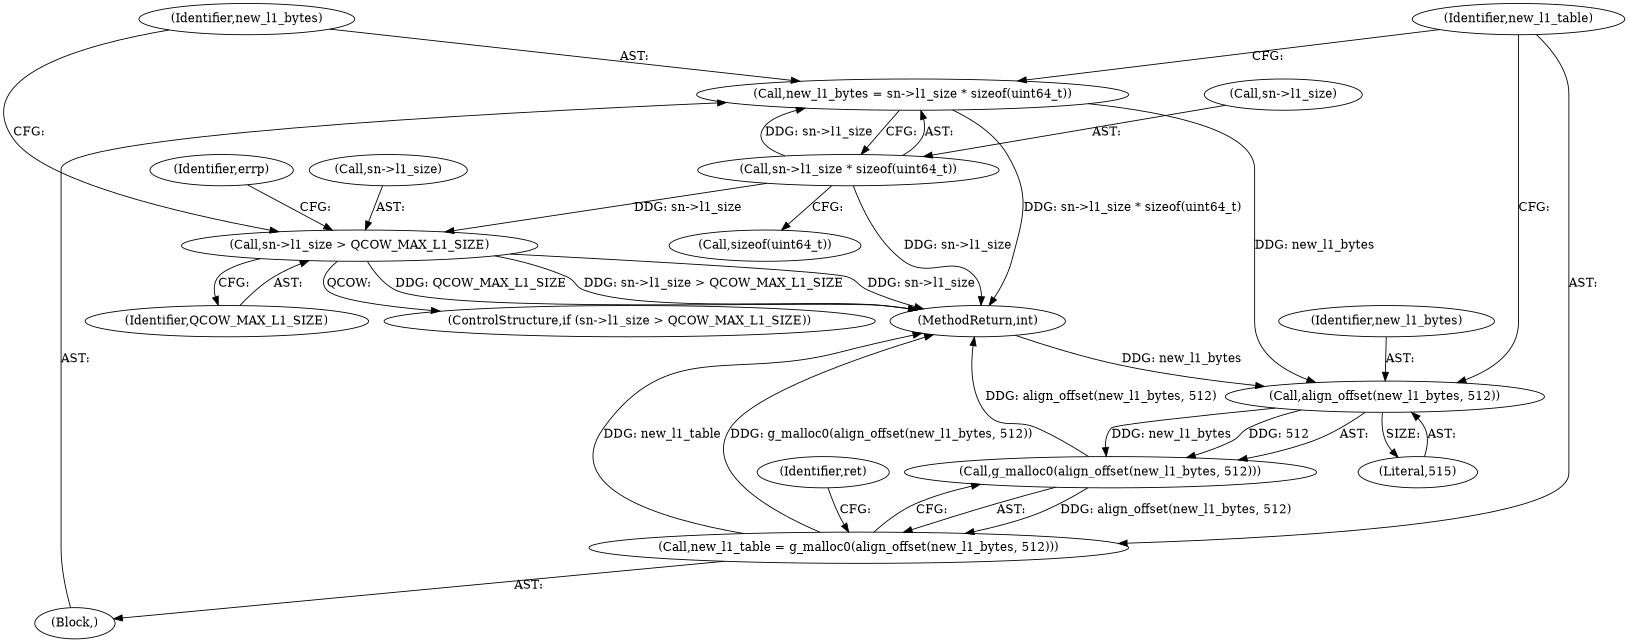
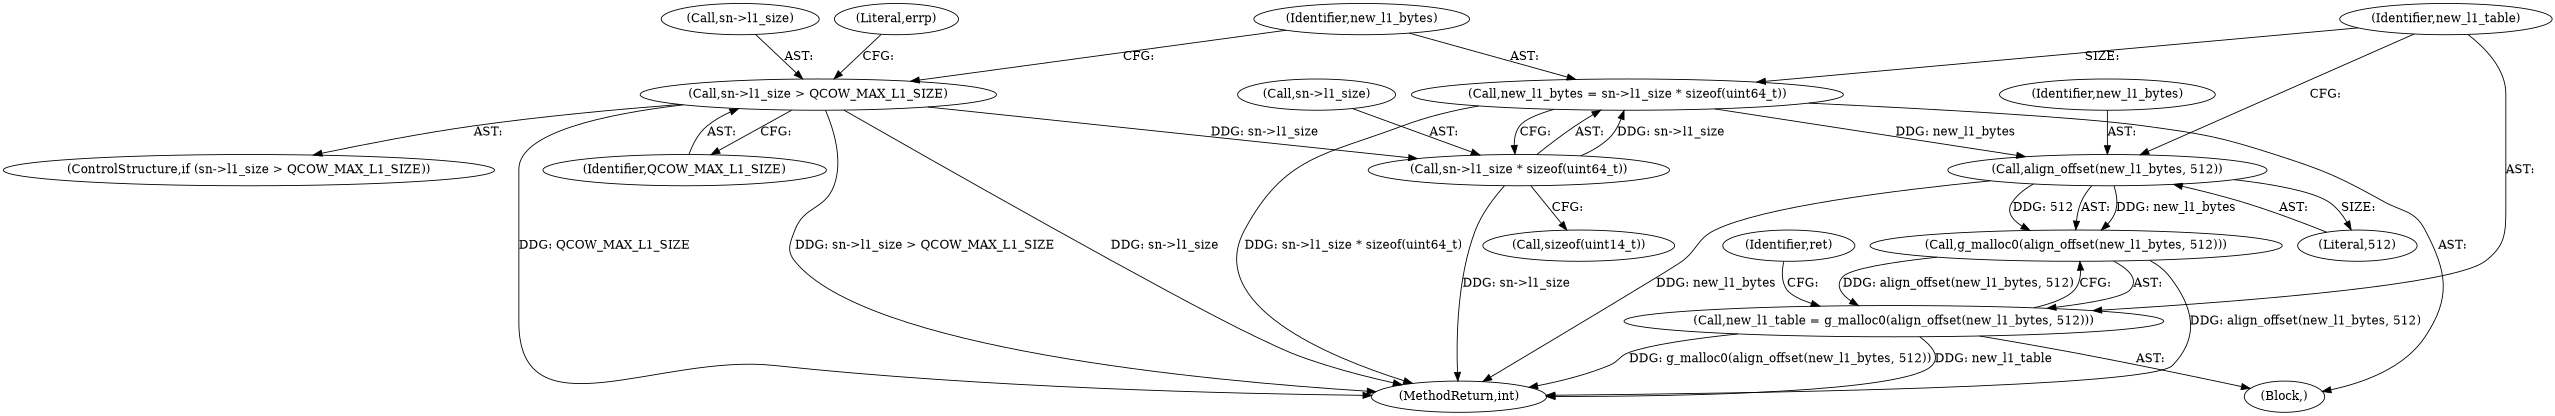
edge "(Identifier,new_l1_table)" -> "(Call,new_l1_bytes = sn->l1_size * sizeof(uint64_t))": label "CFG: " -> "SIZE: "
edge "(Block,)" -> "(Call,new_l1_bytes = sn->l1_size * sizeof(uint64_t))": reversed
node "(Identifier,errp)": label "(Identifier,errp)" -> "(Literal,errp)"
edge "(Call,sn->l1_size * sizeof(uint64_t))" -> "(Call,sn->l1_size > QCOW_MAX_L1_SIZE)": reversed
node "(Call,sizeof(uint64_t))": label "(Call,sizeof(uint64_t))" -> "(Call,sizeof(uint14_t))"
edge "(Call,sn->l1_size > QCOW_MAX_L1_SIZE)" -> "(ControlStructure,if (sn->l1_size > QCOW_MAX_L1_SIZE))": label "QCOW: " -> "AST: "
edge "(MethodReturn,int)" -> "(Call,align_offset(new_l1_bytes, 512))": reversed
node "(Literal,515)": label "(Literal,515)" -> "(Literal,512)"
